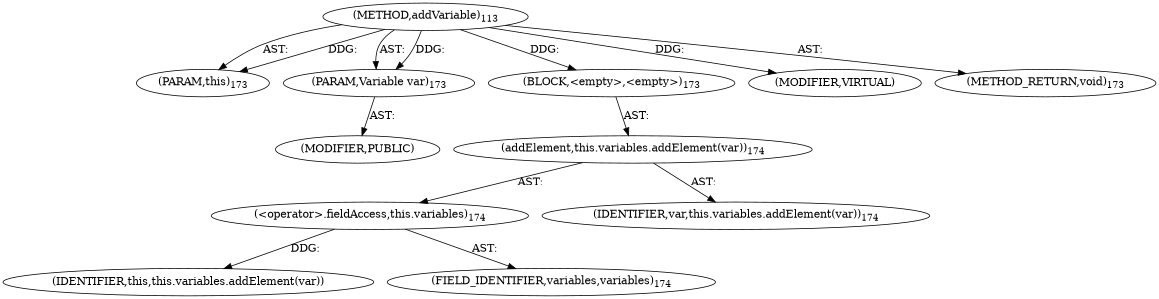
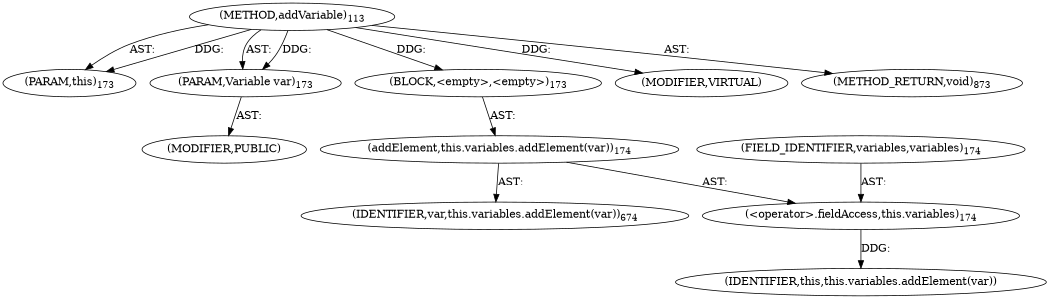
node "(METHOD_RETURN,void)": text "173" -> "873"
node "(IDENTIFIER,var,this.variables.addElement(var))": text "174" -> "674"
edge "(<operator>.fieldAccess,this.variables)" -> "(FIELD_IDENTIFIER,variables,variables)": reversed
